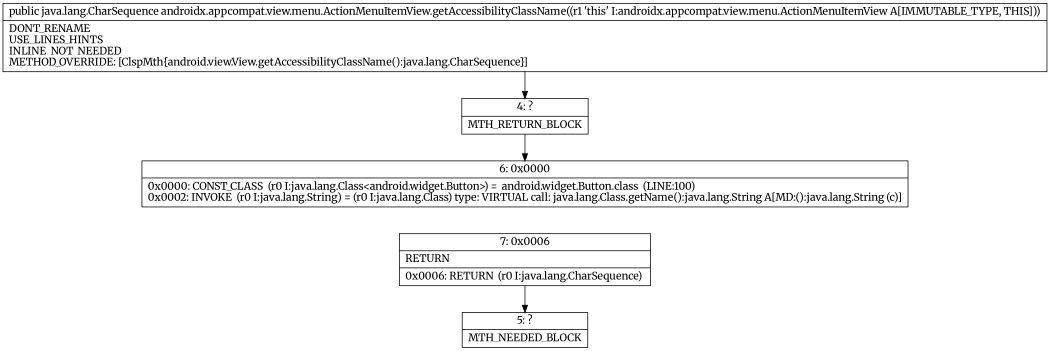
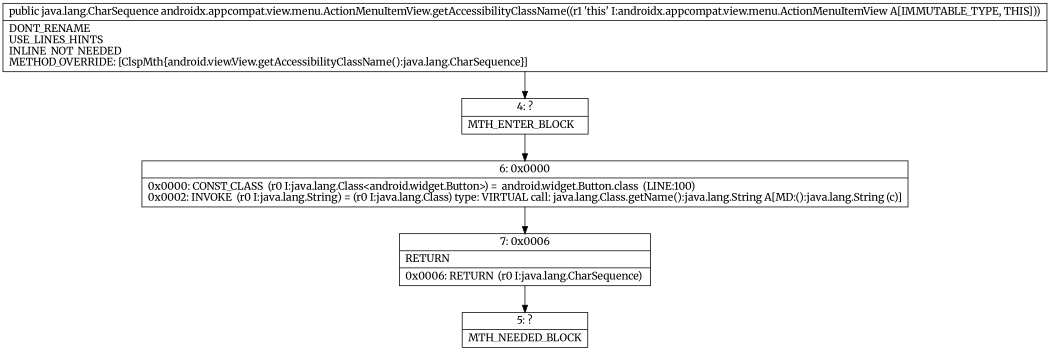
node "4: ?": text "MTH_RETURN_BLOCK" -> "MTH_ENTER_BLOCK"
edge "6: 0x0000" -> "7: 0x0006": added
